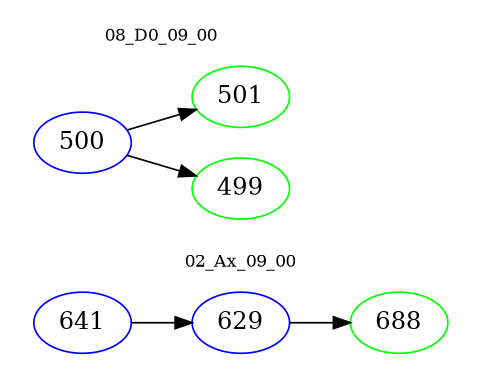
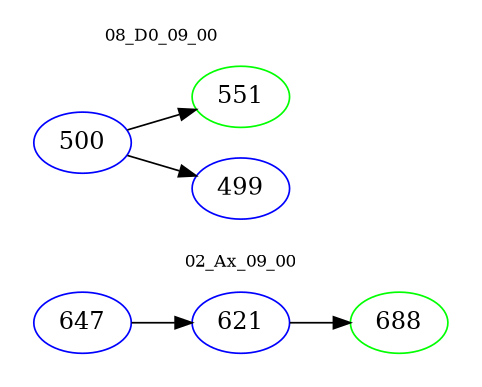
node "501": label "501" -> "551"
node "499": color green -> blue
node "641": label "641" -> "647"
node "629": label "629" -> "621"
